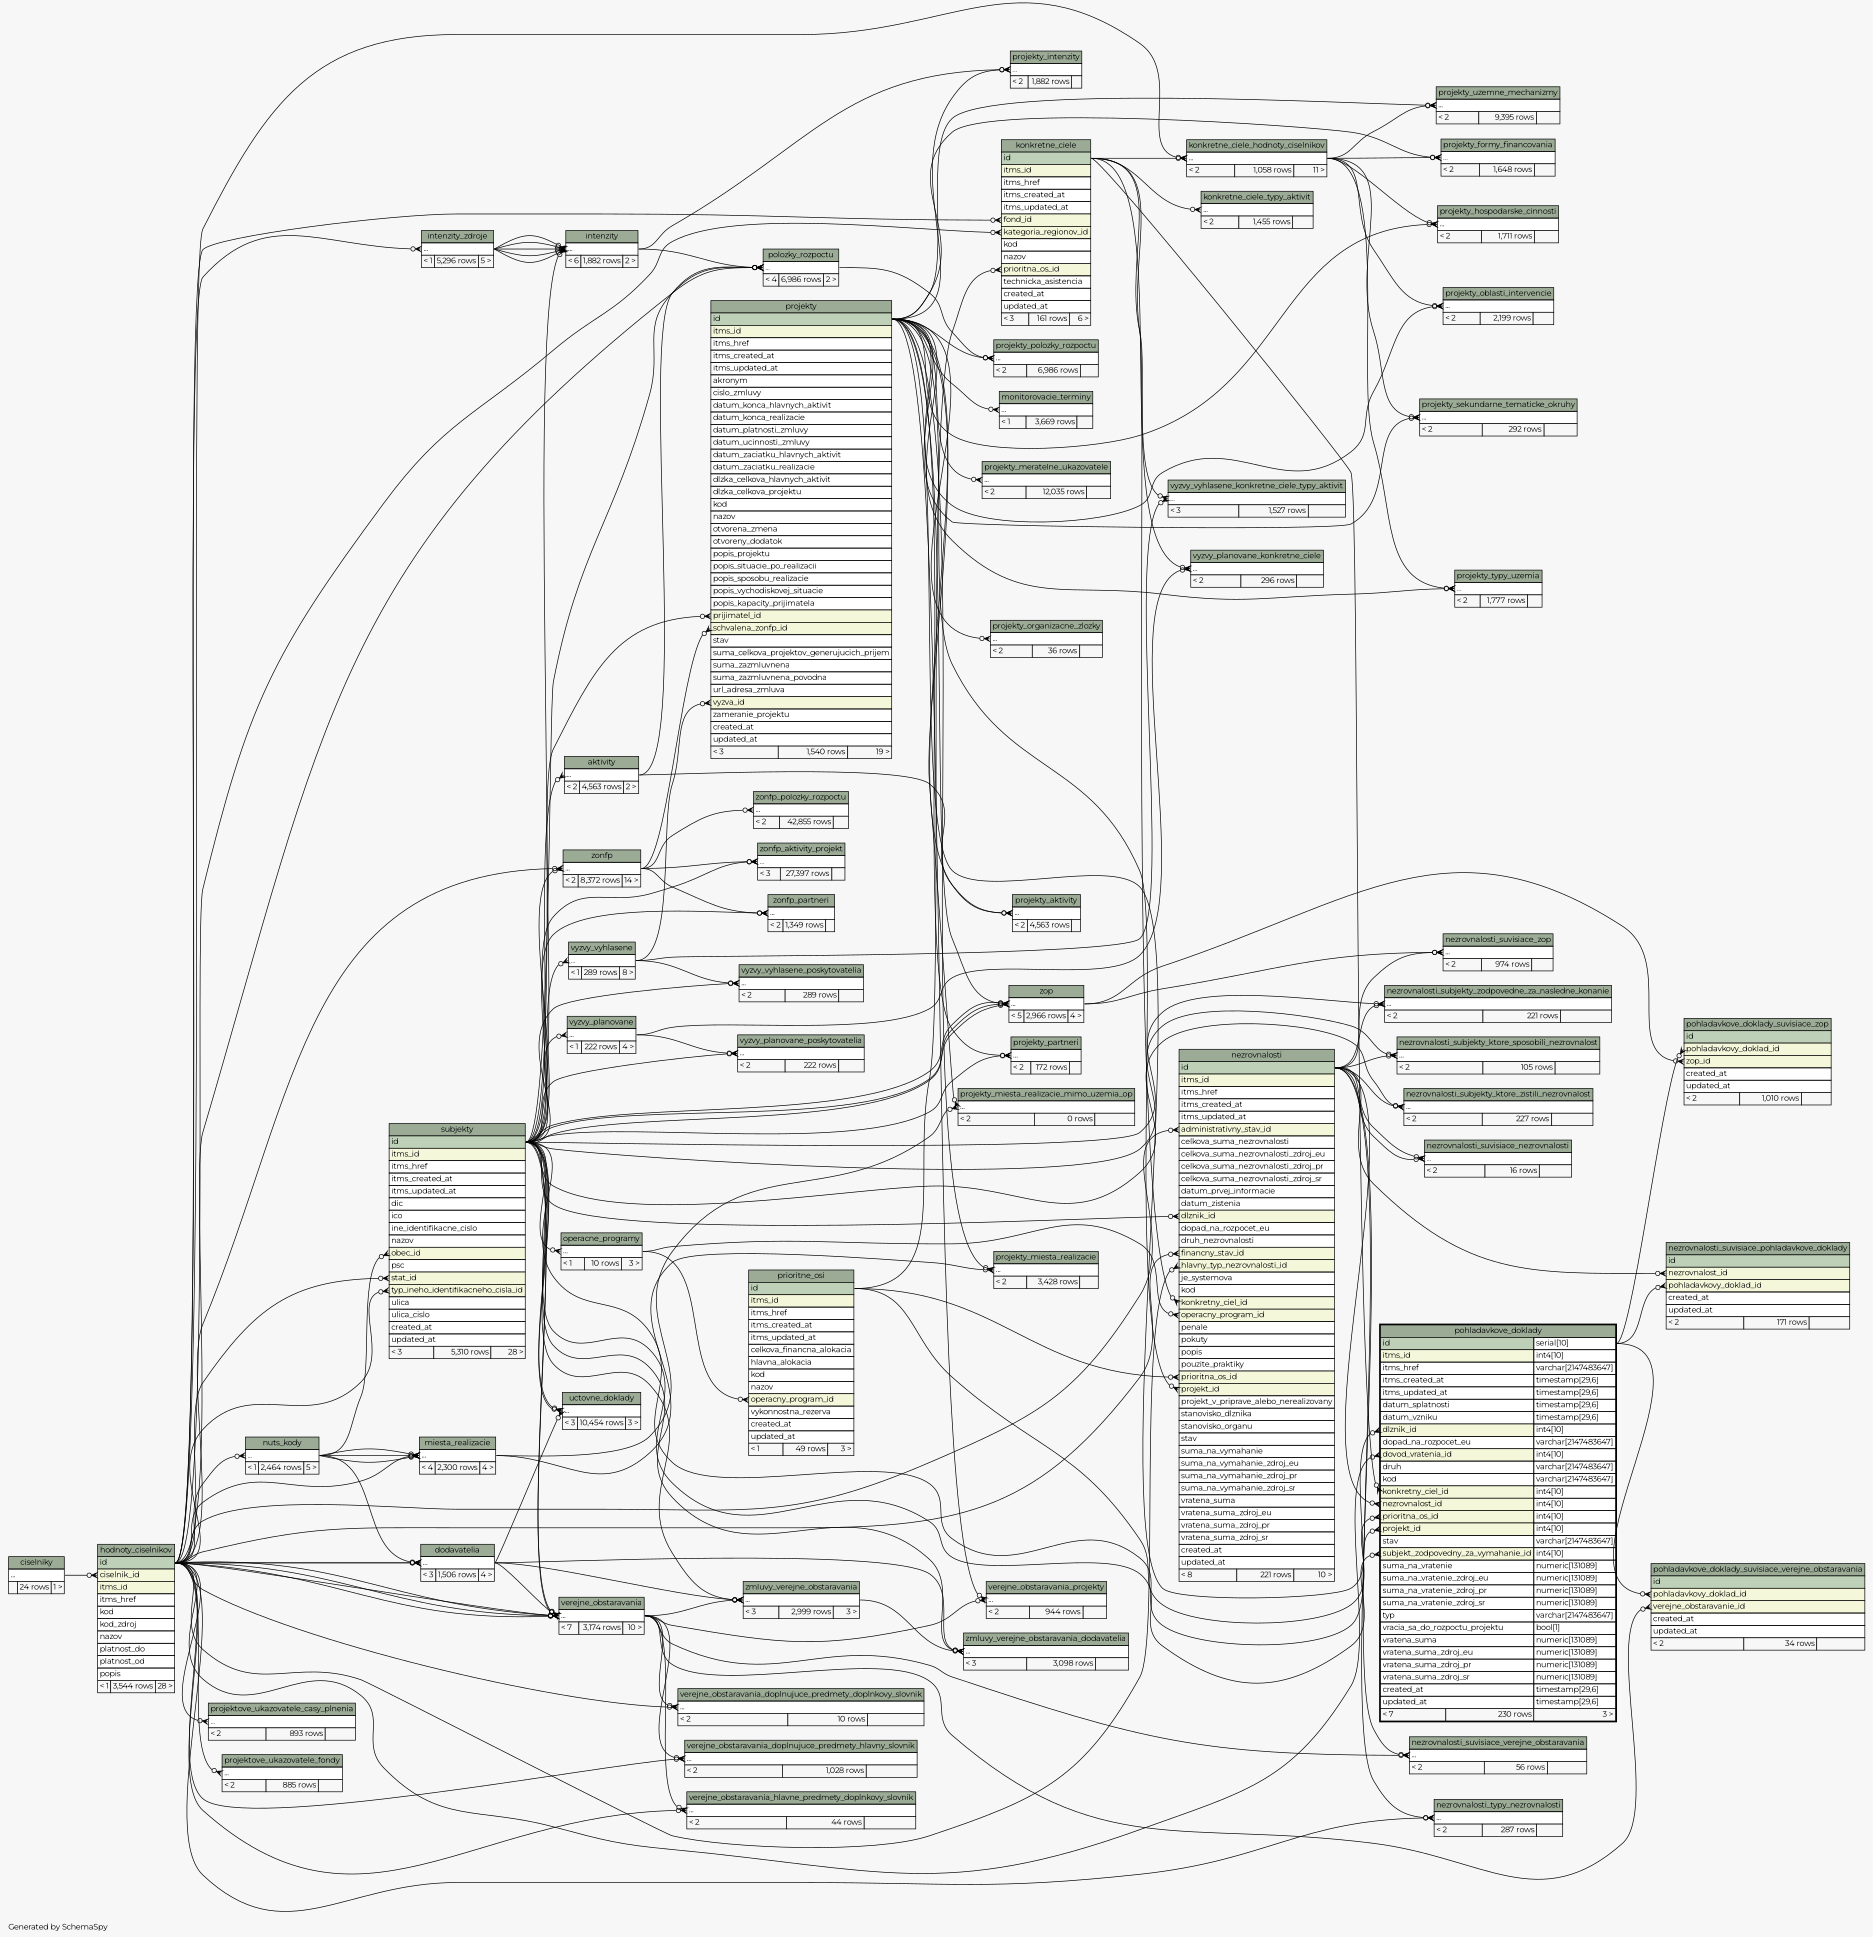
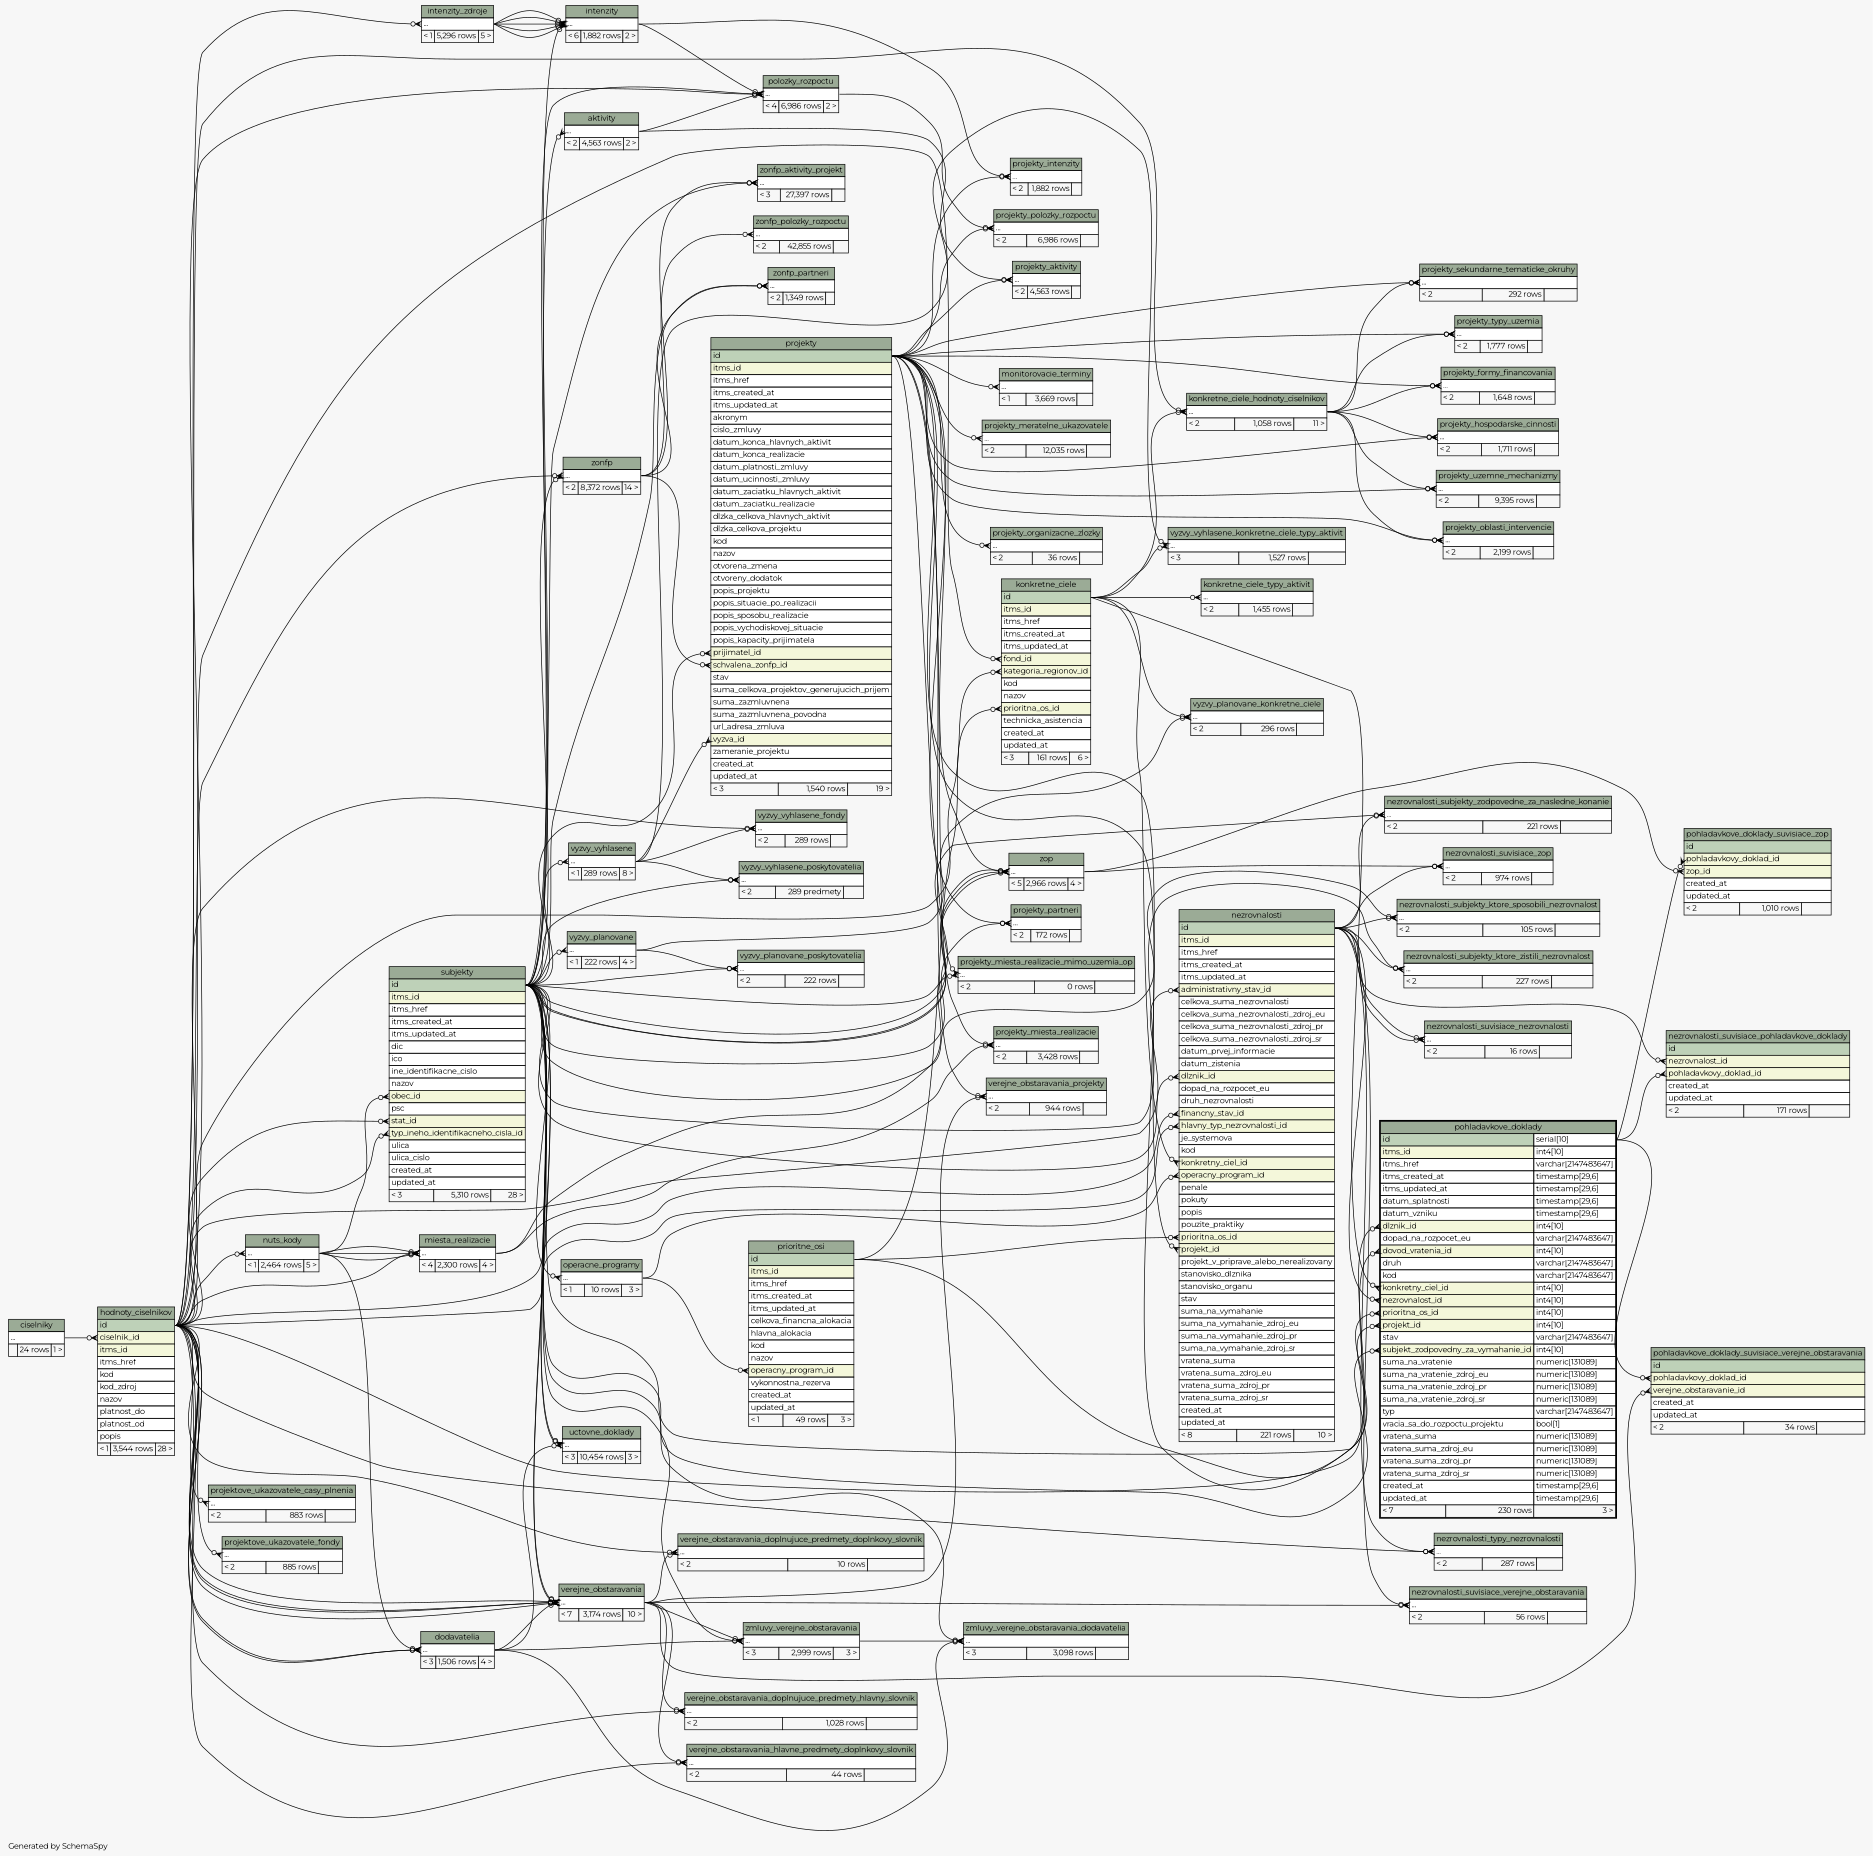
node "vyzvy_vyhlasene_fondy": added
node "vyzvy_vyhlasene_poskytovatelia": text "289 rows" -> "289 predmety"
node "projektove_ukazovatele_casy_plnenia": text "893 rows" -> "883 rows"
